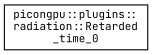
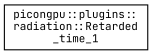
node "picongpu::plugins:: radiation::Retarded _time_0": label "picongpu::plugins:: radiation::Retarded _time_0" -> "picongpu::plugins:: radiation::Retarded _time_1"
